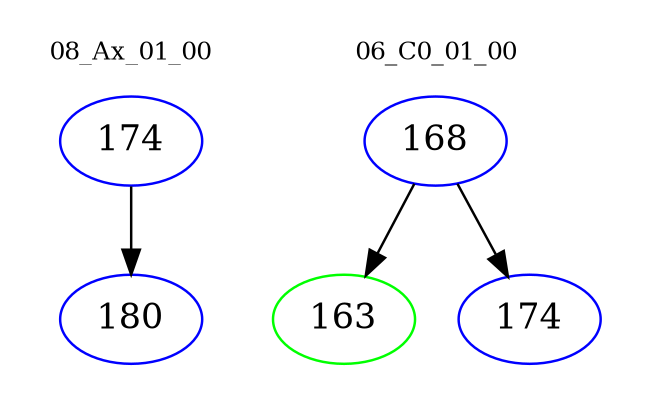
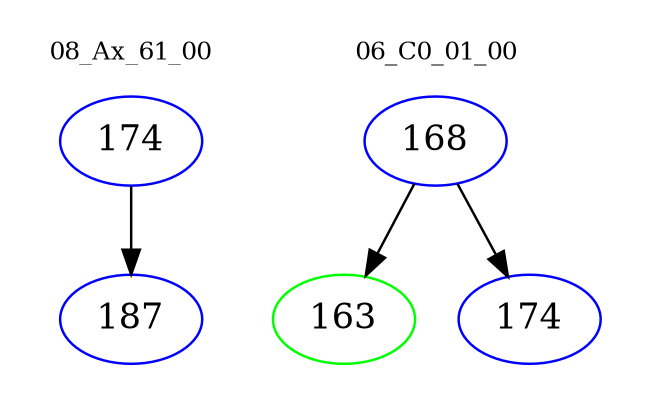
cluster "08_Ax_01_00": label "08_Ax_01_00" -> "08_Ax_61_00"
node "180": label "180" -> "187"
